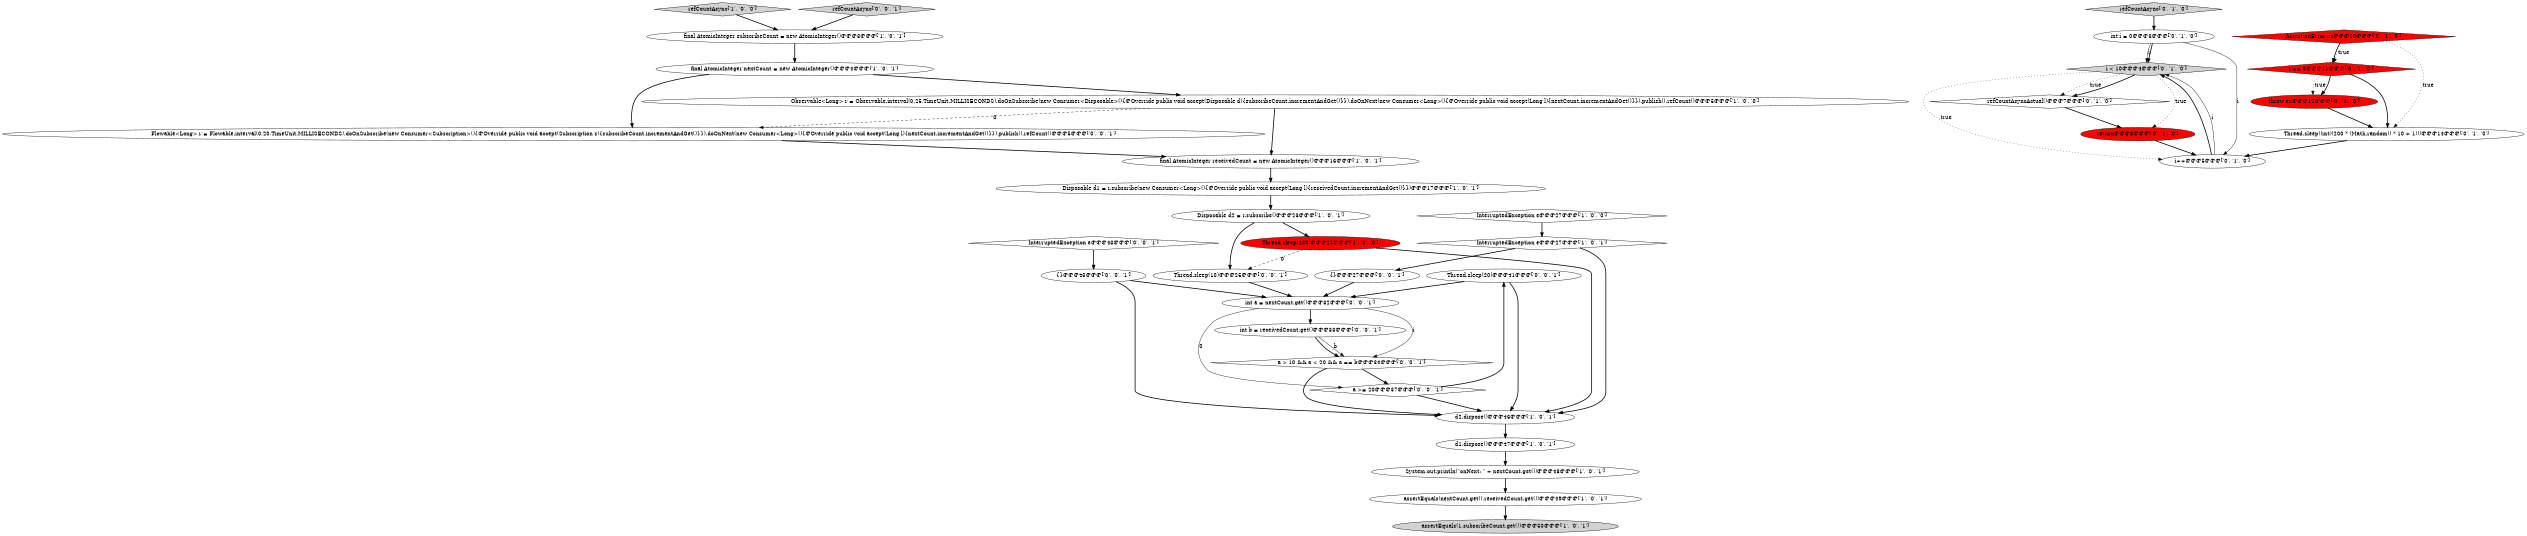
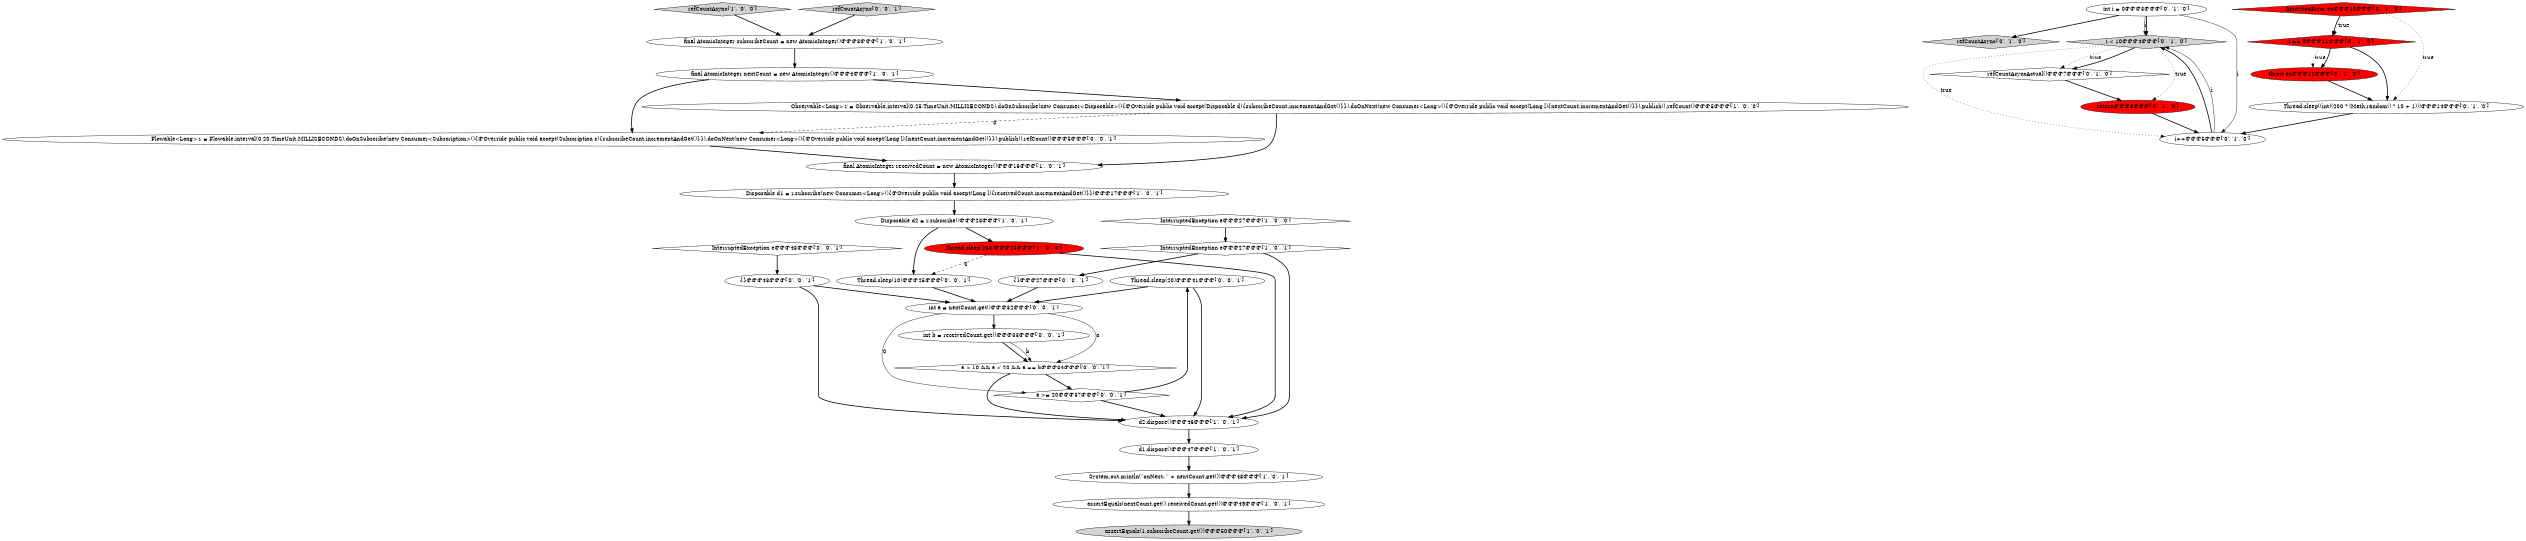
edge "refCountAsync['0', '1', '0']" -> "int i = 0@@@3@@@['0', '1', '0']": reversed
edge "int a = nextCount.get()@@@32@@@['0', '0', '1']" -> "a > 10 && a < 20 && a == b@@@34@@@['0', '0', '1']": label "i" -> "a"
